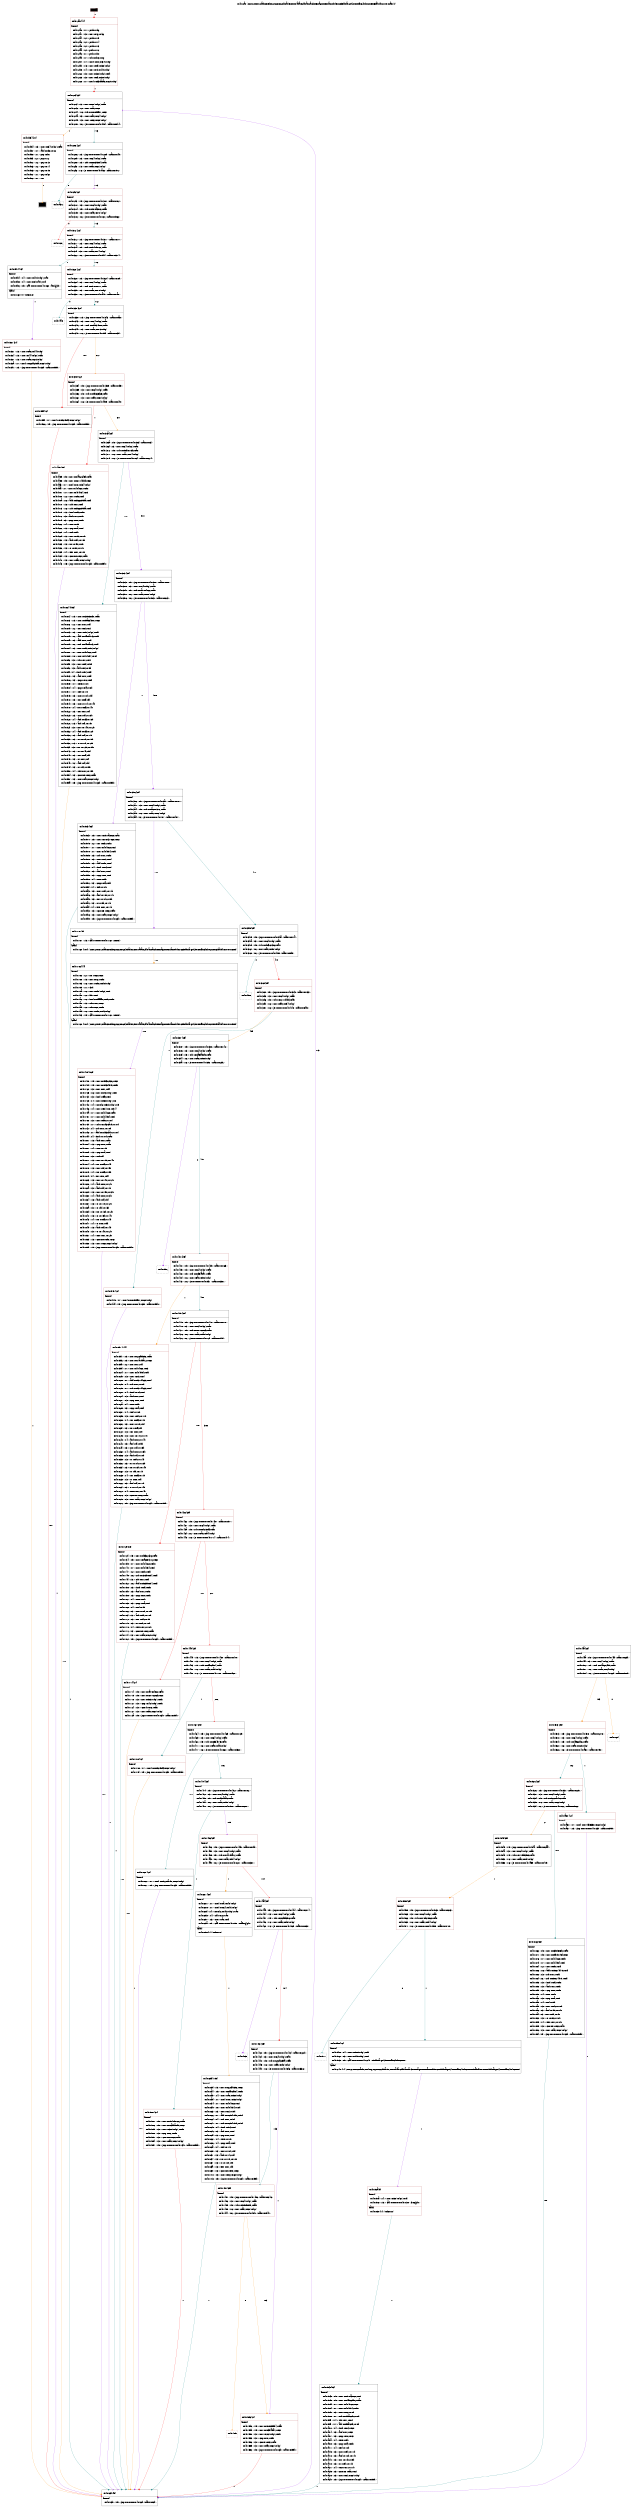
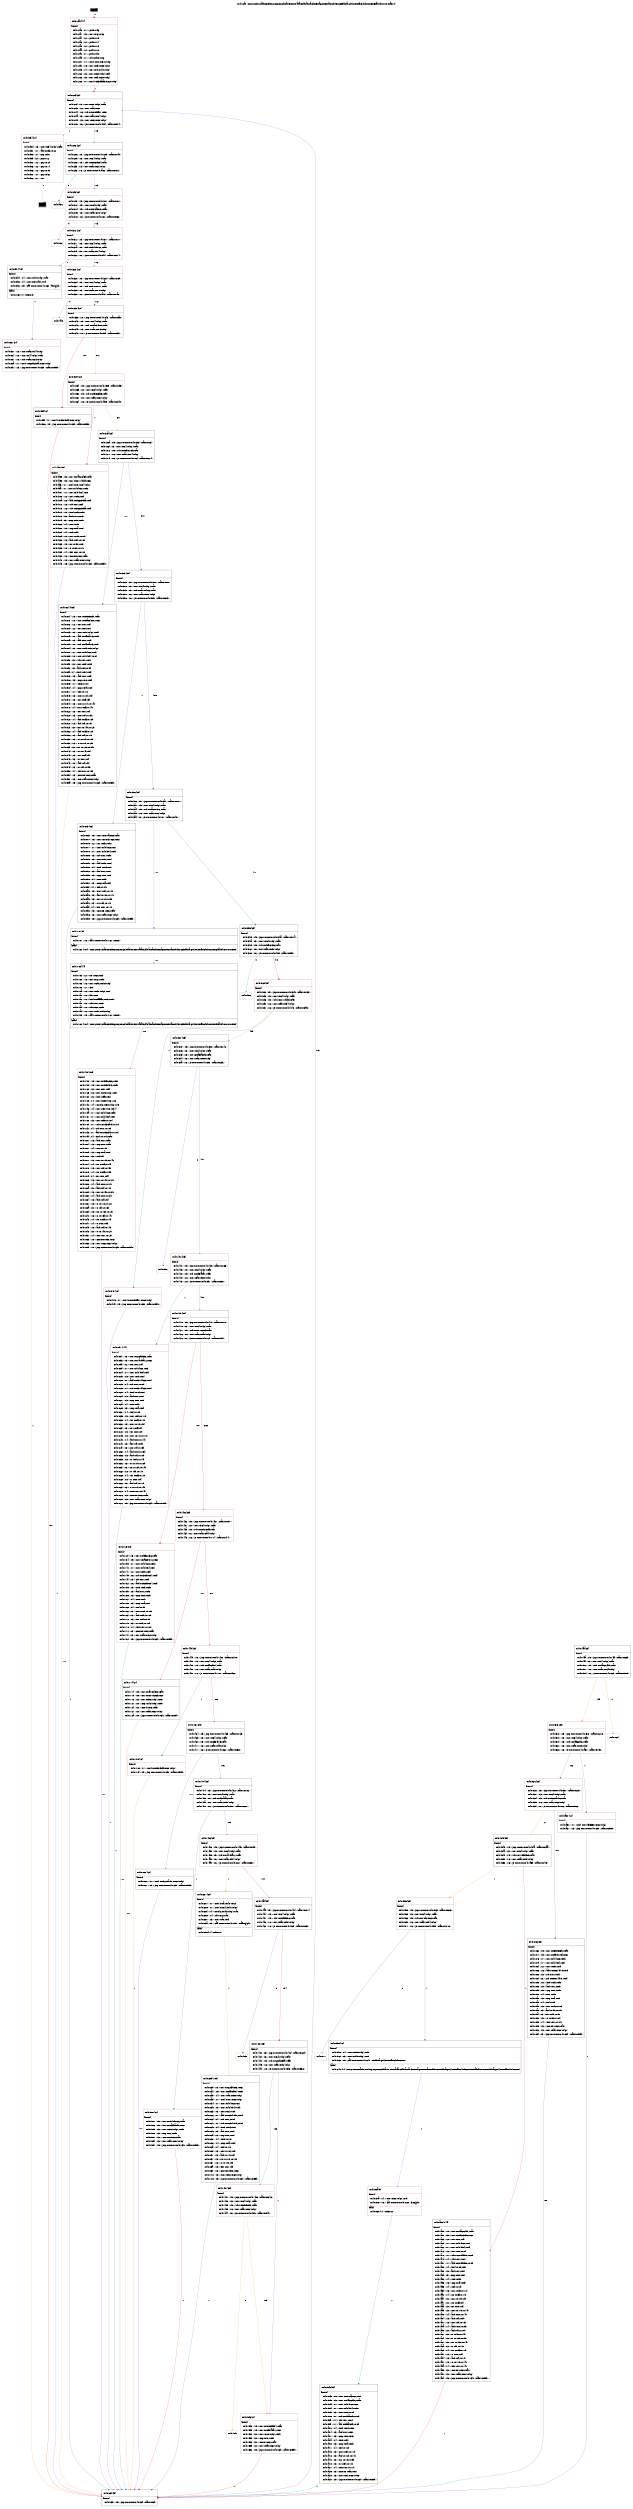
edge "0x401400 [25]" -> "0x4015f1 [144]": color darkorange -> teal
node "0x401a59 [144]": added
